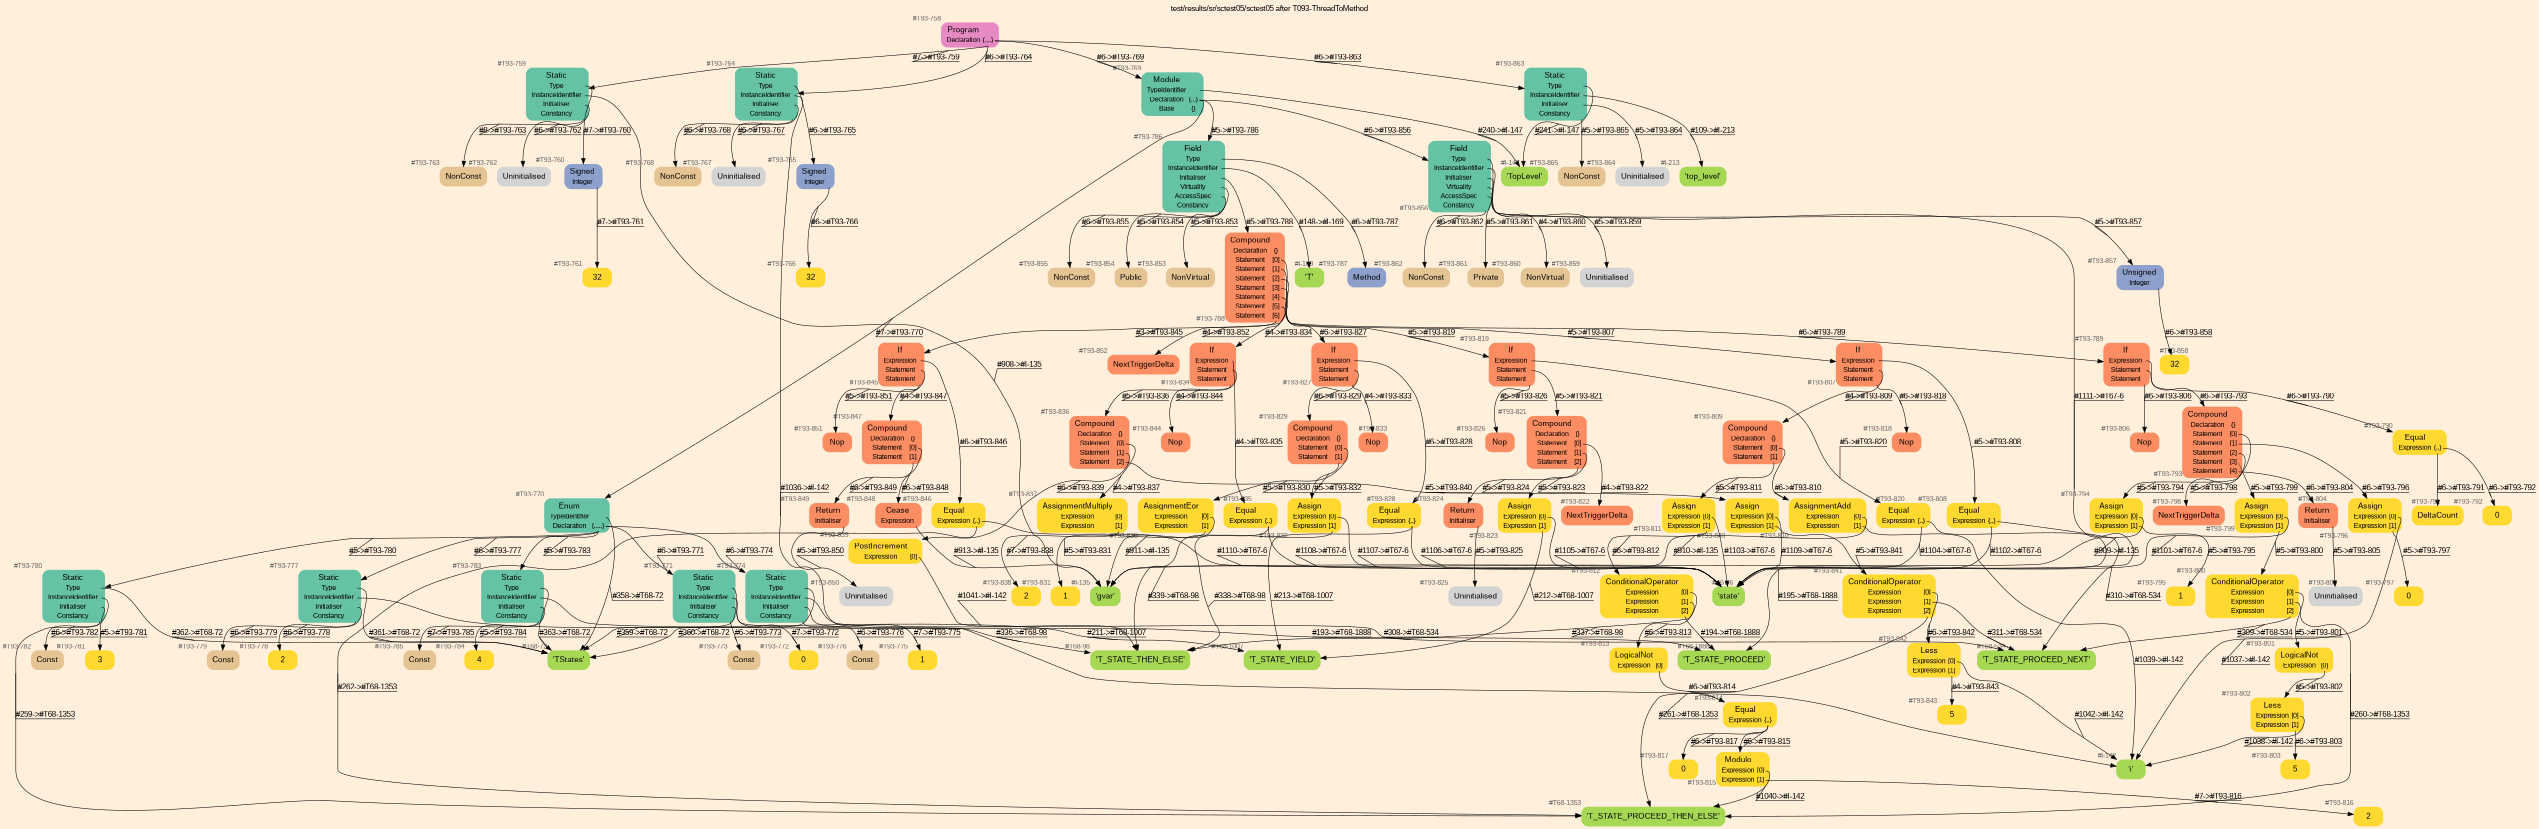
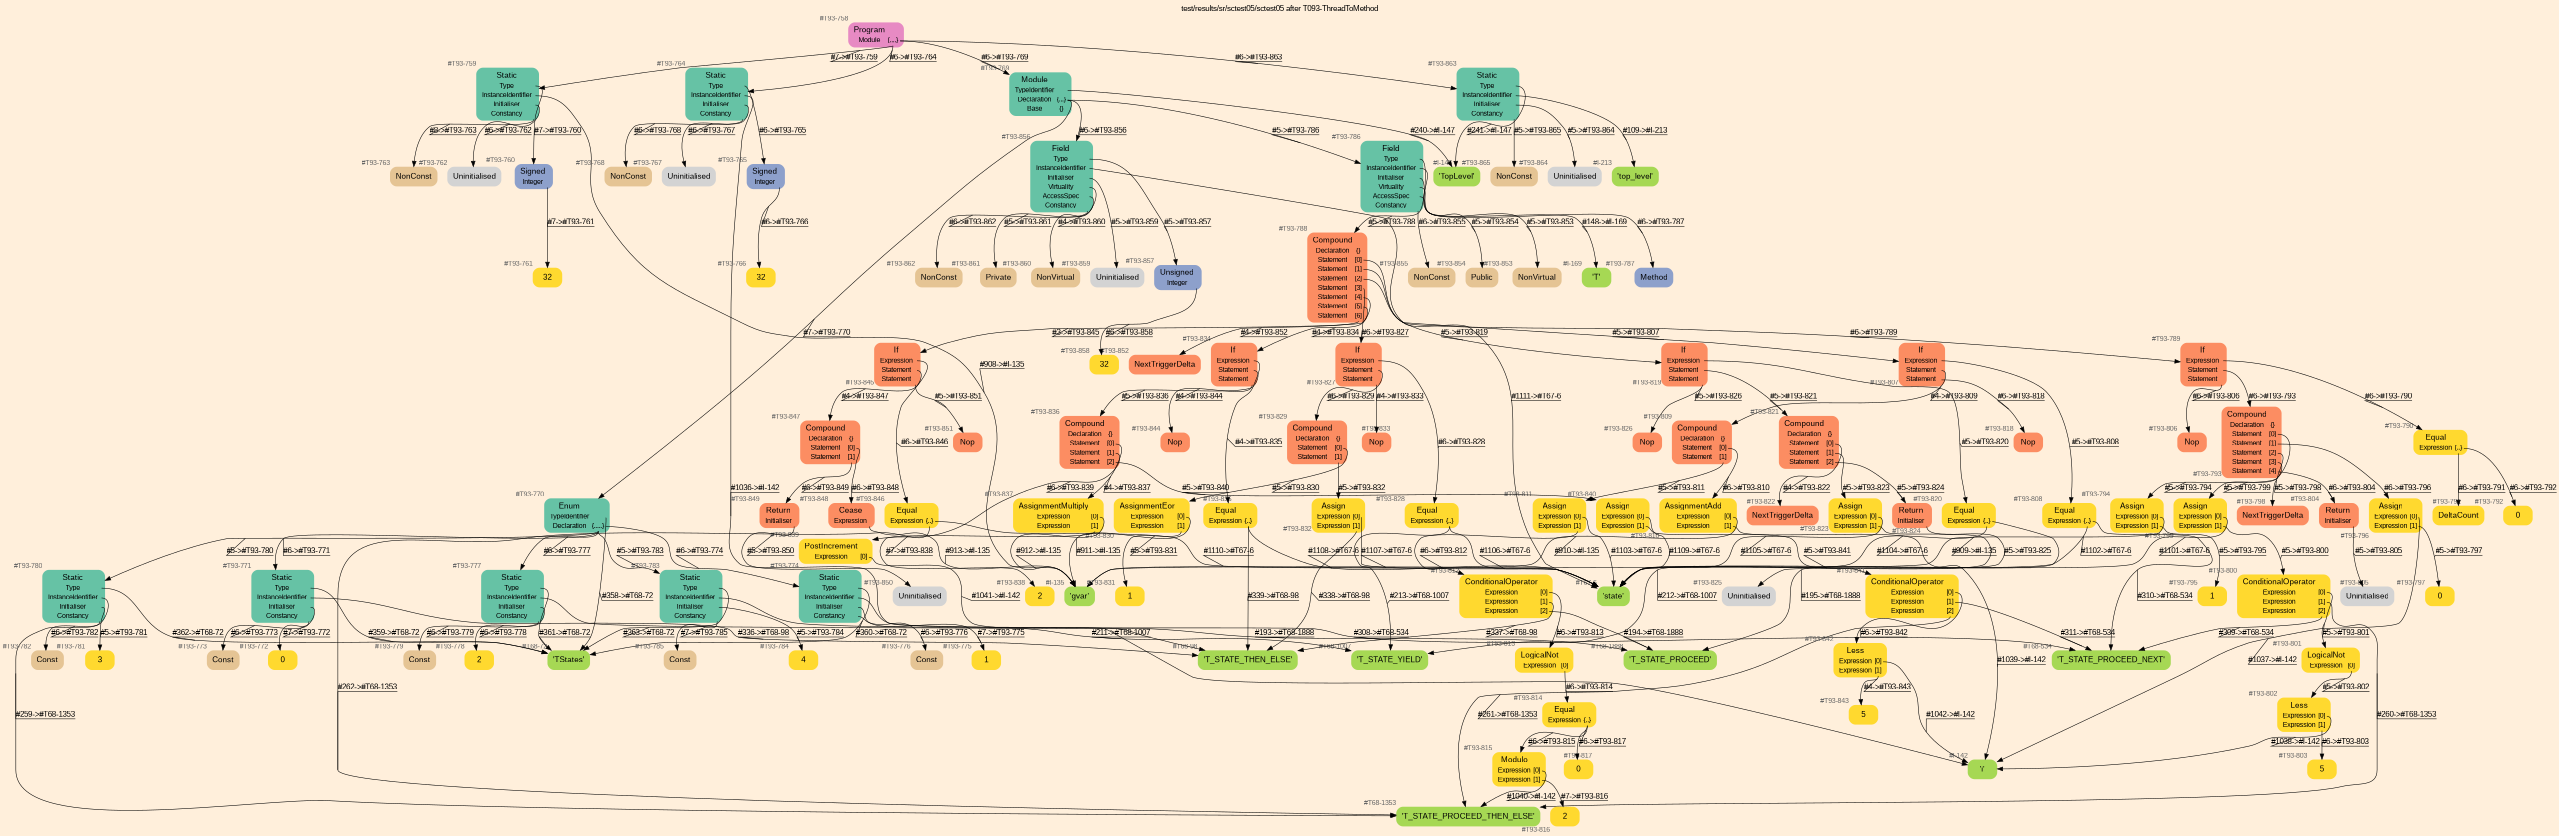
node "Program": text "Declaration" -> "Module"
edge "AssignmentMultiply" -> "'gvar'": added, label "#912->#I-135"
